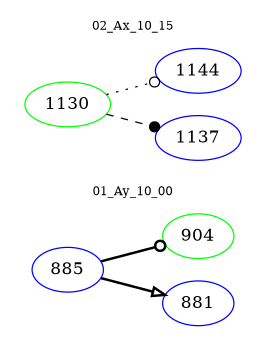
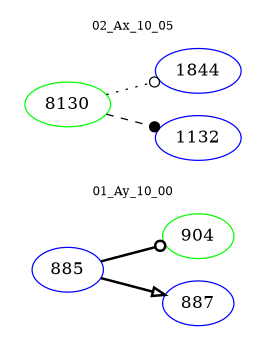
cluster "02_Ax_10_15": label "02_Ax_10_15" -> "02_Ax_10_05"
node "1144": label "1144" -> "1844"
node "1130": label "1130" -> "8130"
node "1137": label "1137" -> "1132"
node "881": label "881" -> "887"
